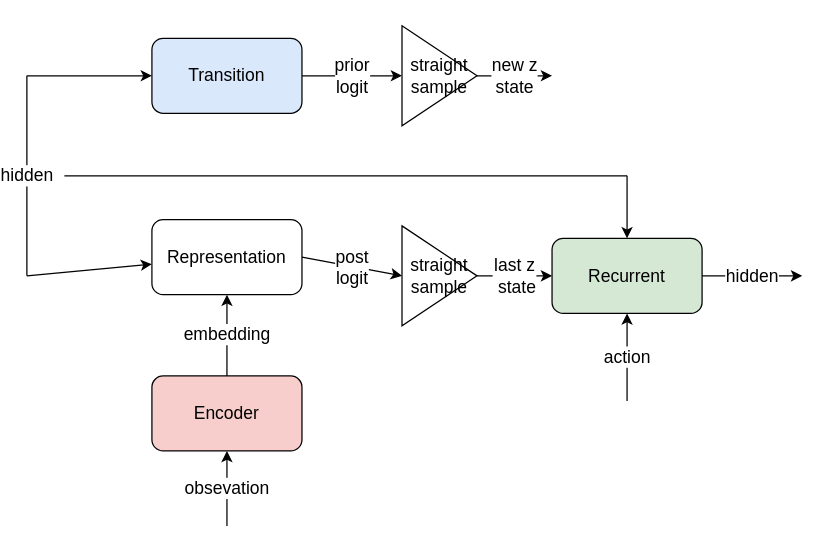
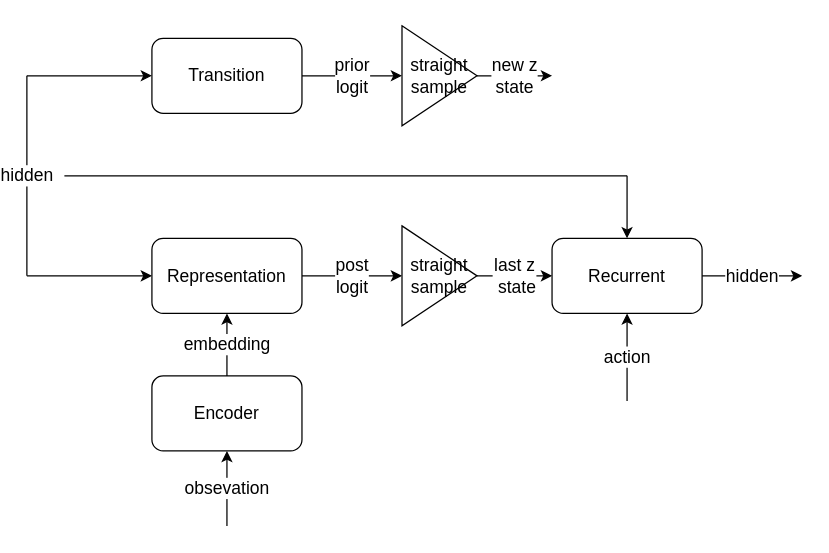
node "Transition": fillcolor #dae8fc -> #ffffff
node "Representation": moved (227, 257) -> (227, 276)
node "Recurrent": fillcolor #d5e8d4 -> #ffffff
node "Encoder": fillcolor #f8cecc -> #ffffff
